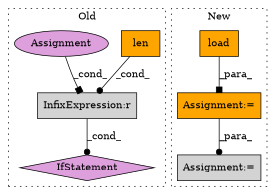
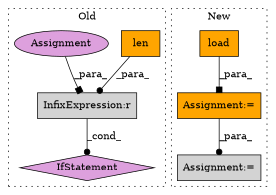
edge "Assignment" -> "InfixExpression:r": label "_cond_" -> "_para_"
edge "len" -> "InfixExpression:r": label "_cond_" -> "_para_"
